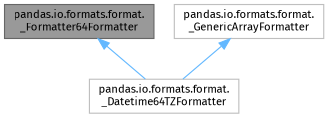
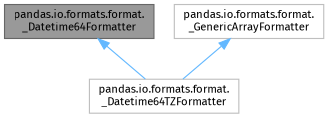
node "pandas.io.formats.format. _Formatter64Formatter": label "pandas.io.formats.format. _Formatter64Formatter" -> "pandas.io.formats.format. _Datetime64Formatter"
